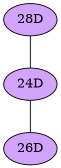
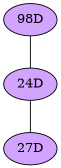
node "28D": label "28D" -> "98D"
node "26D": label "26D" -> "27D"
